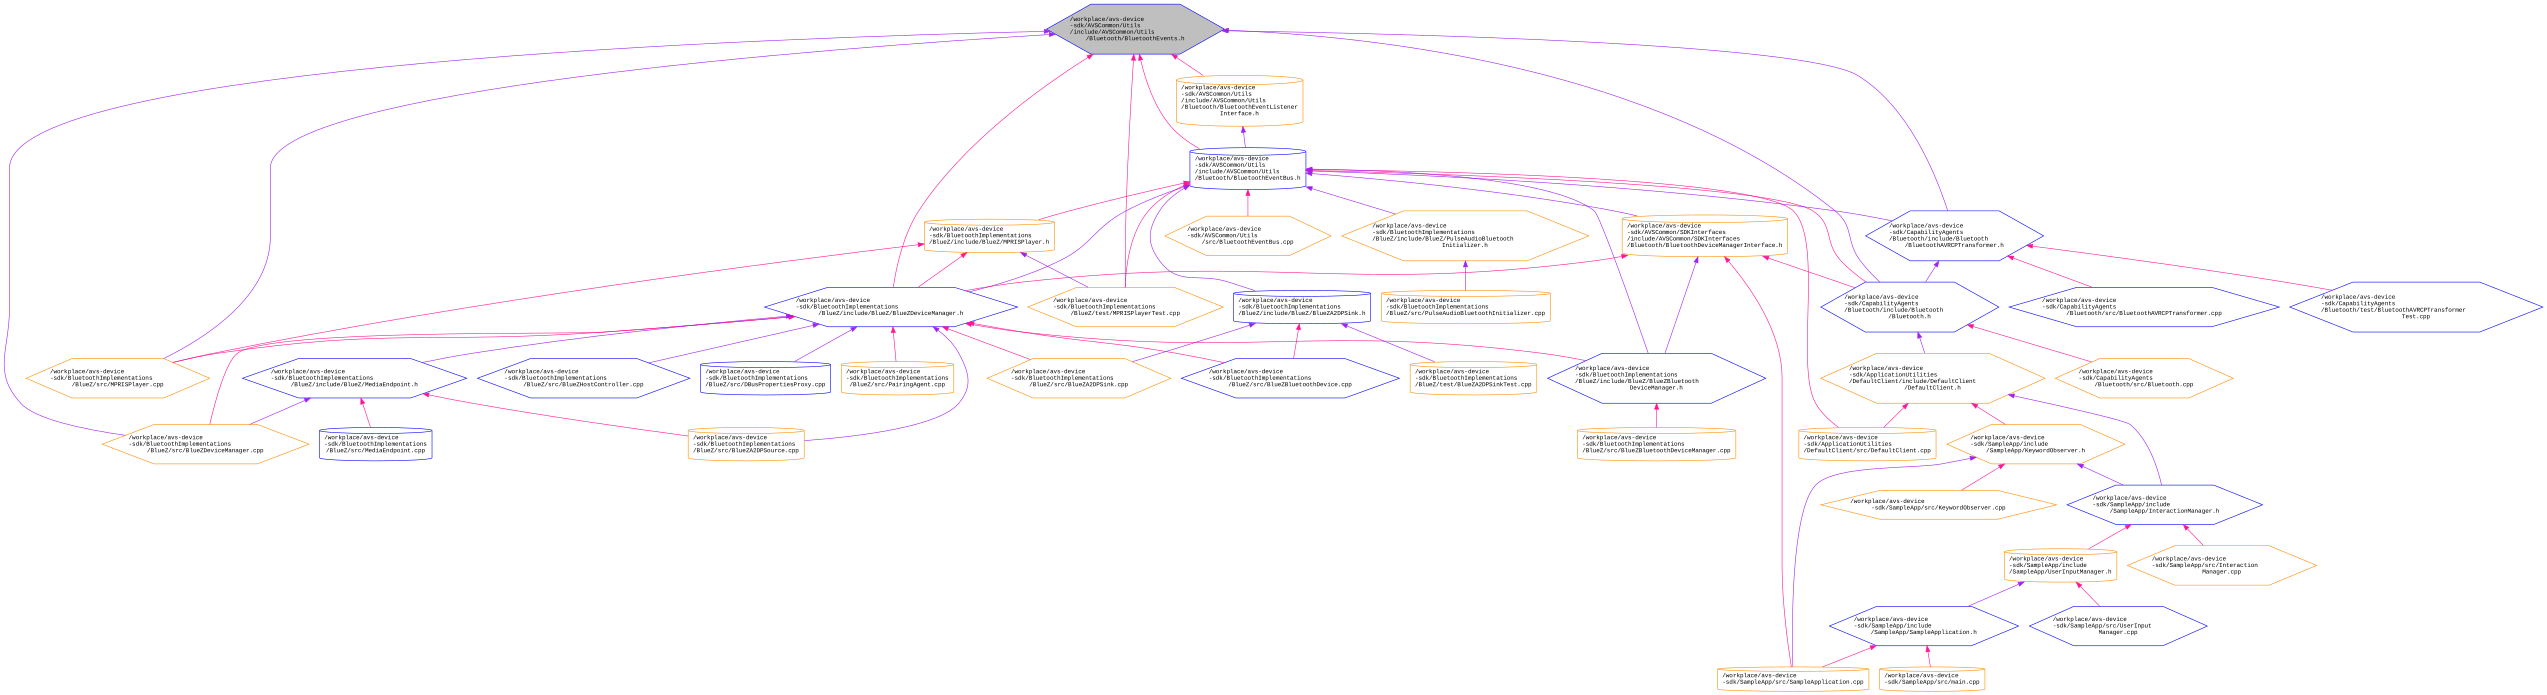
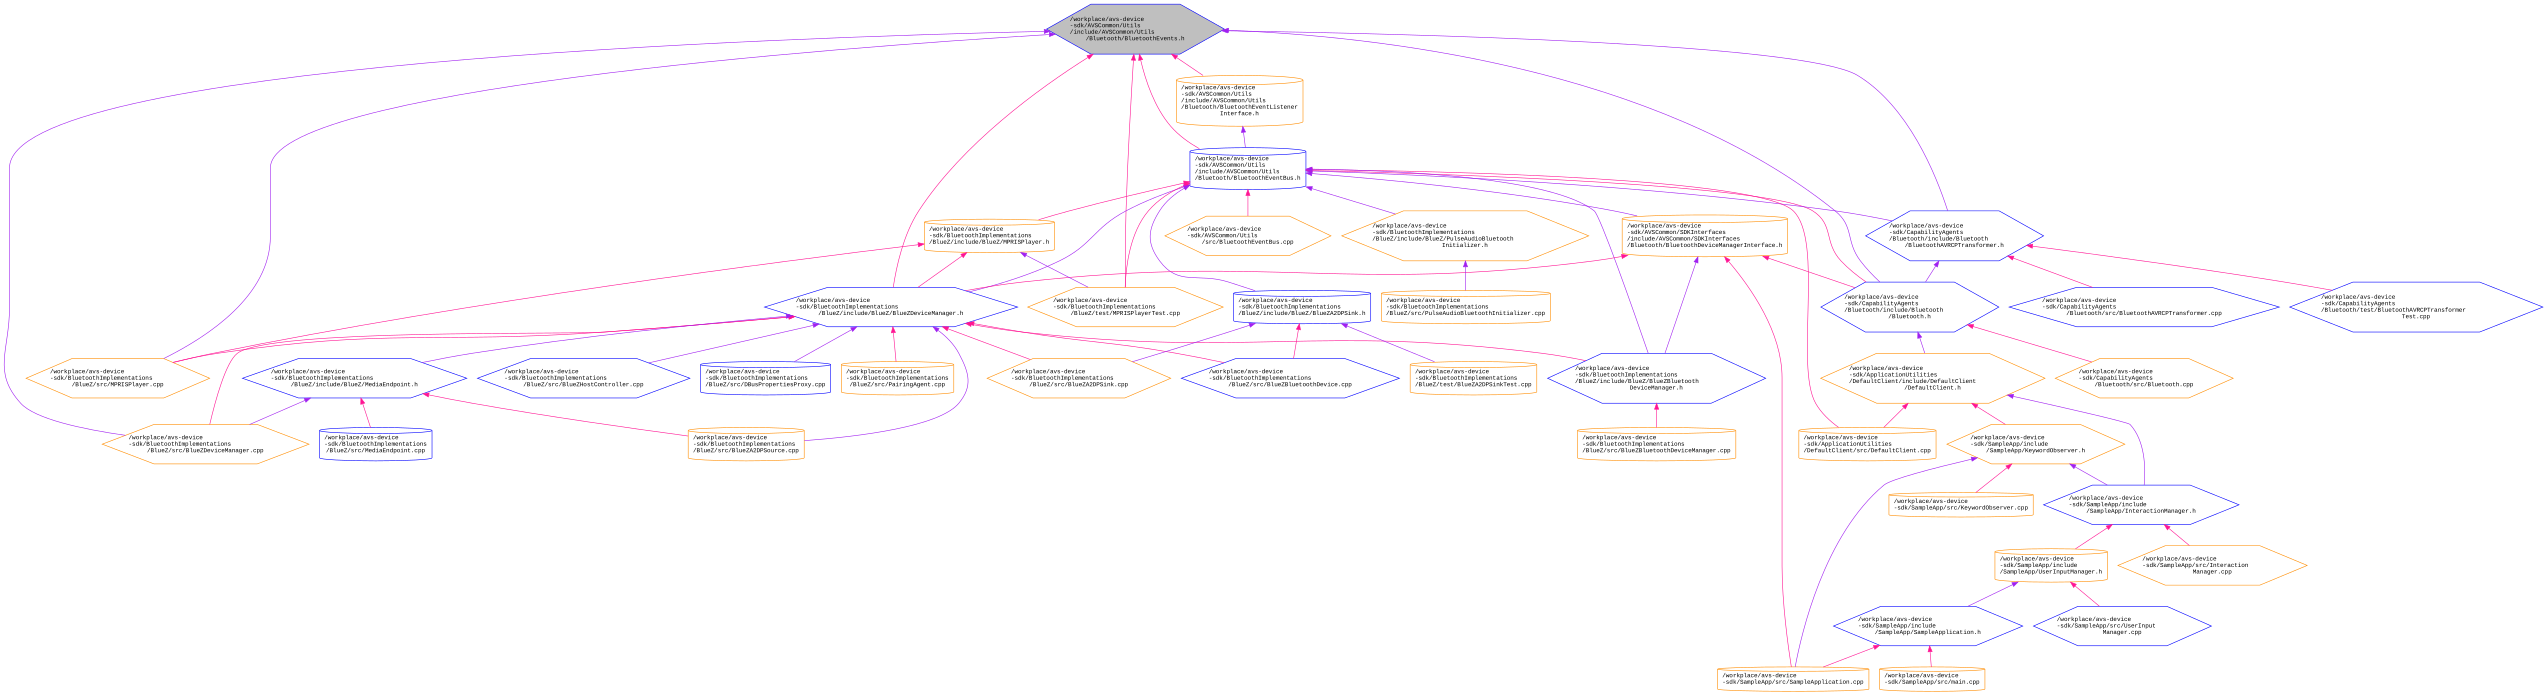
node "/workplace/avs-device -sdk/SampleApp/src/KeywordObserver.cpp": shape hexagon -> cylinder
